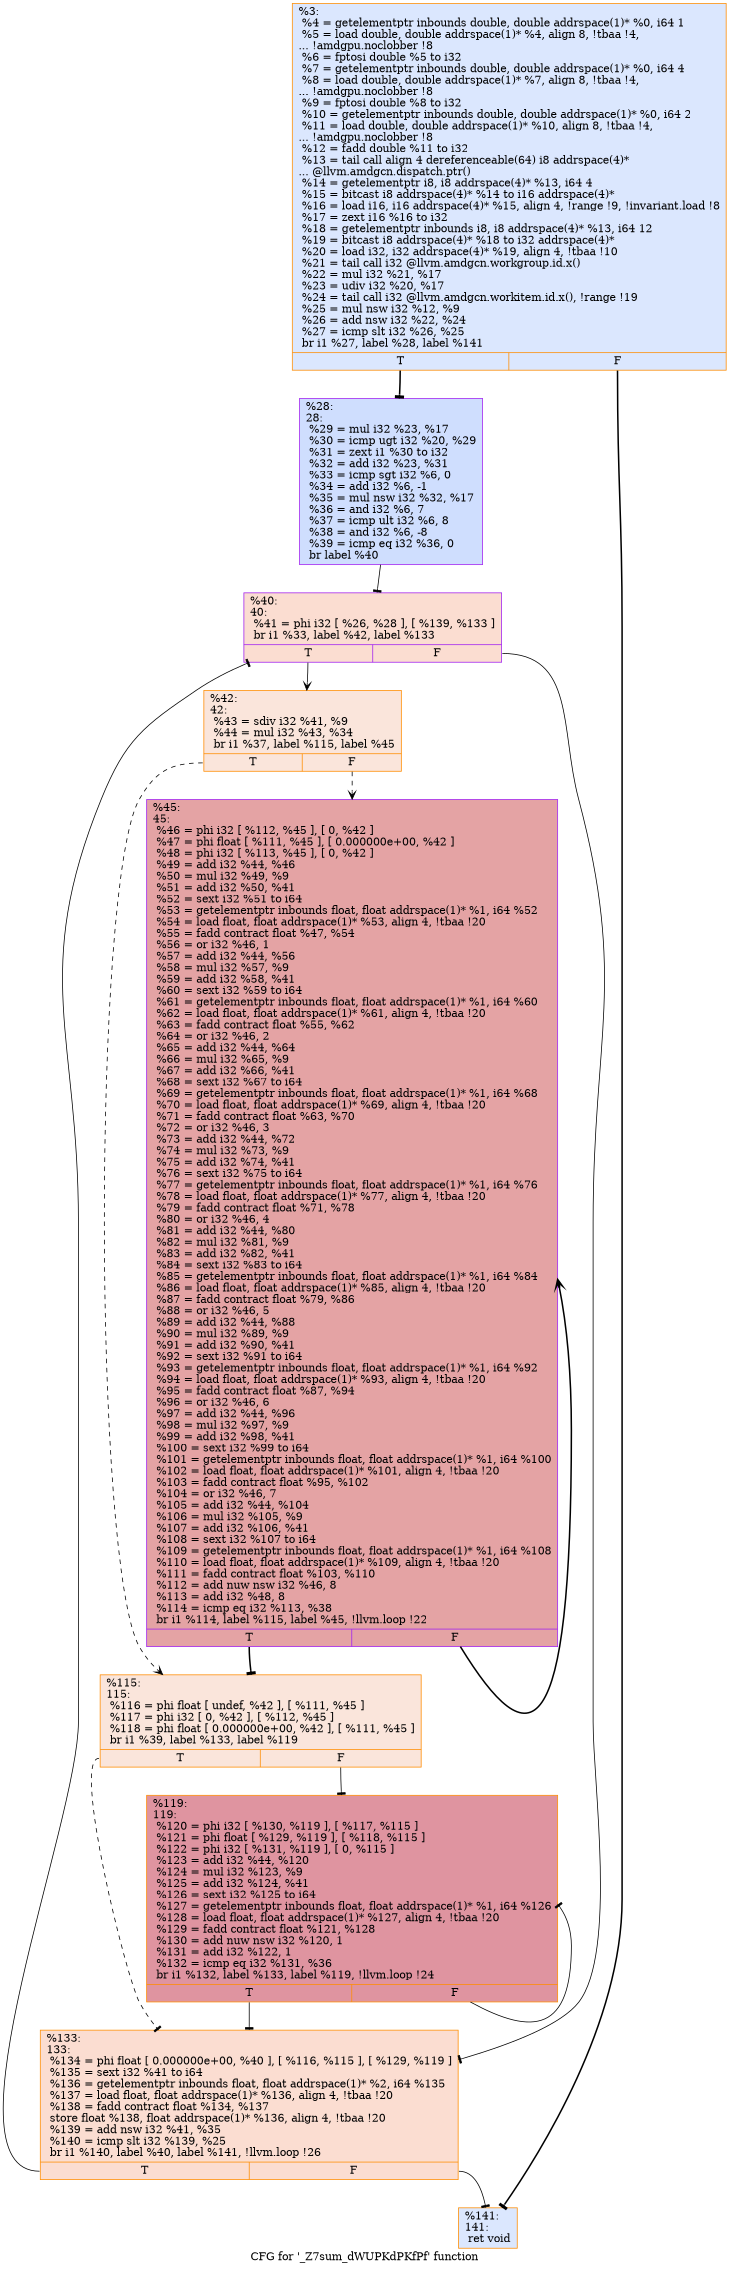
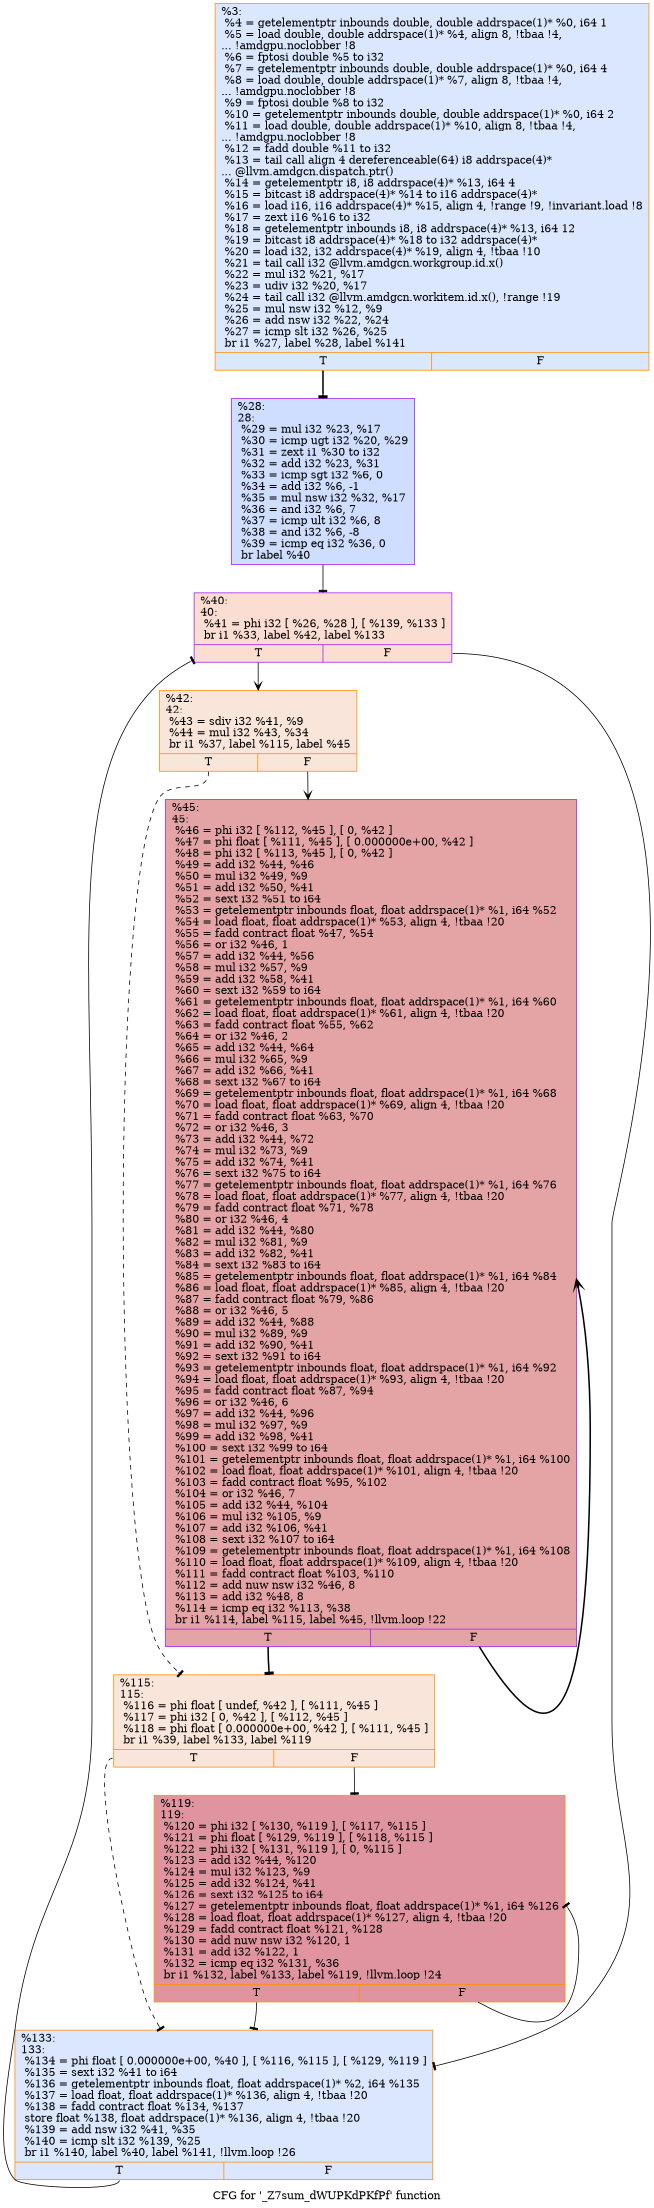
edge "%42:" -> "%45:": style dashed -> solid
edge "%42:" -> "%115:": arrowhead vee -> tee
node "%133:": fillcolor #f7b39670 -> #aec9fc70
node "%141:": removed
